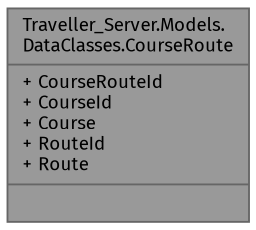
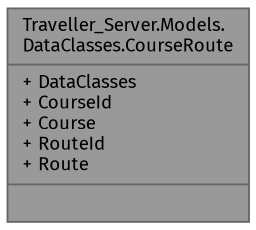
node "Traveller_Server.Models.": text "+ CourseRouteId" -> "+ DataClasses"
